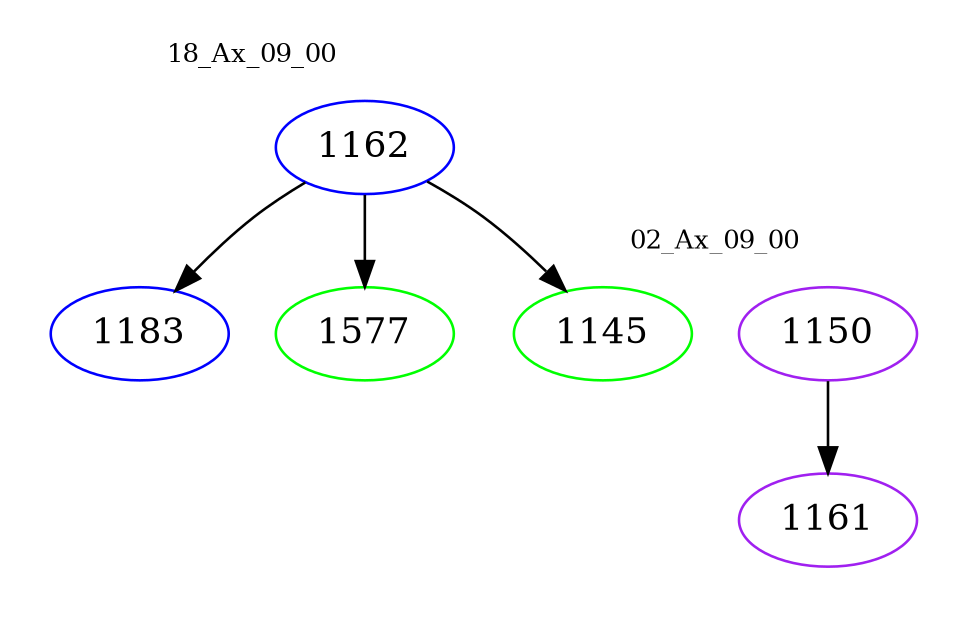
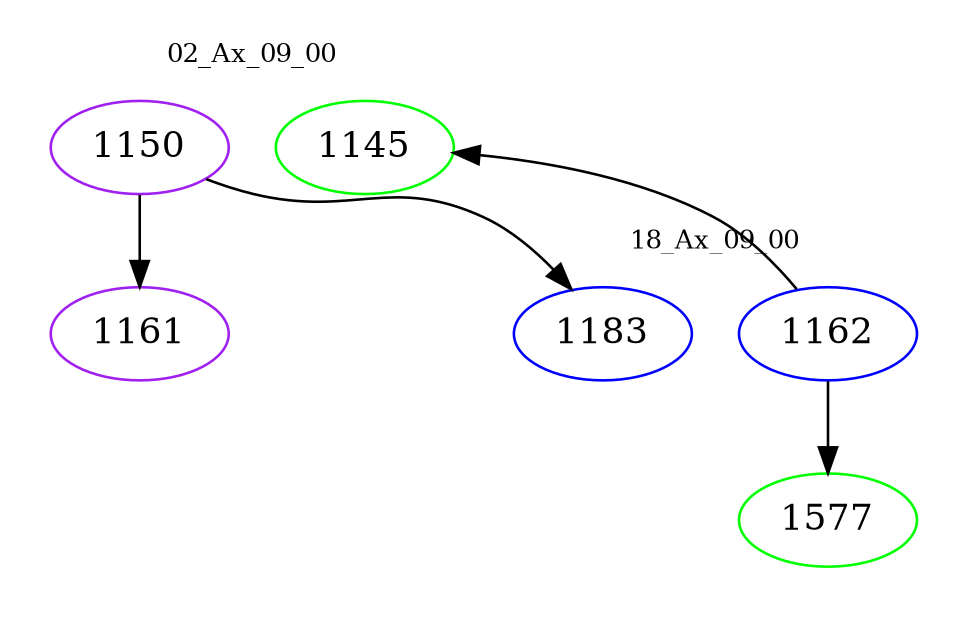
edge "1162" -> "1183": now "1150" -> "1183"
